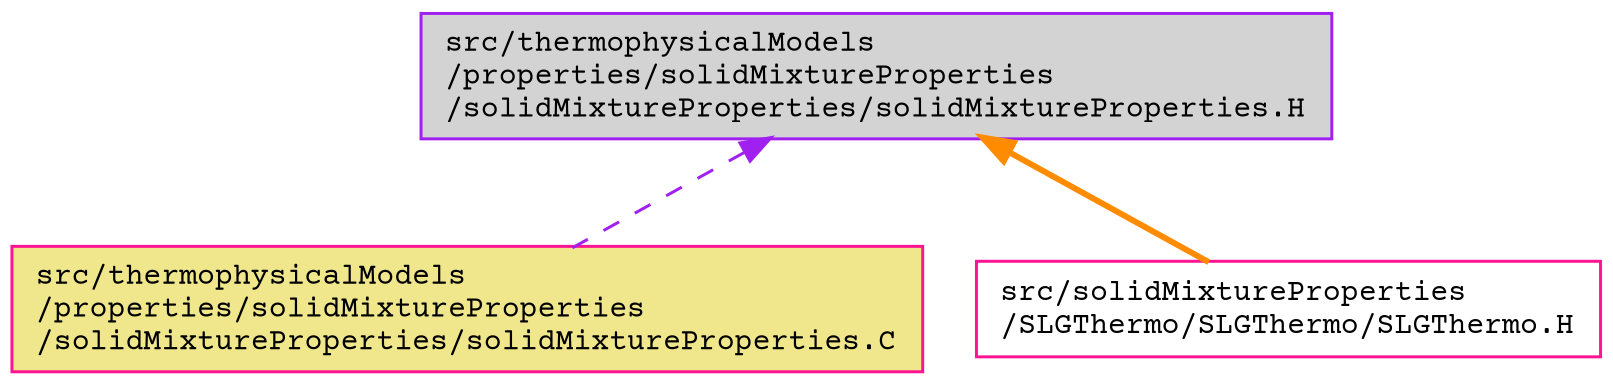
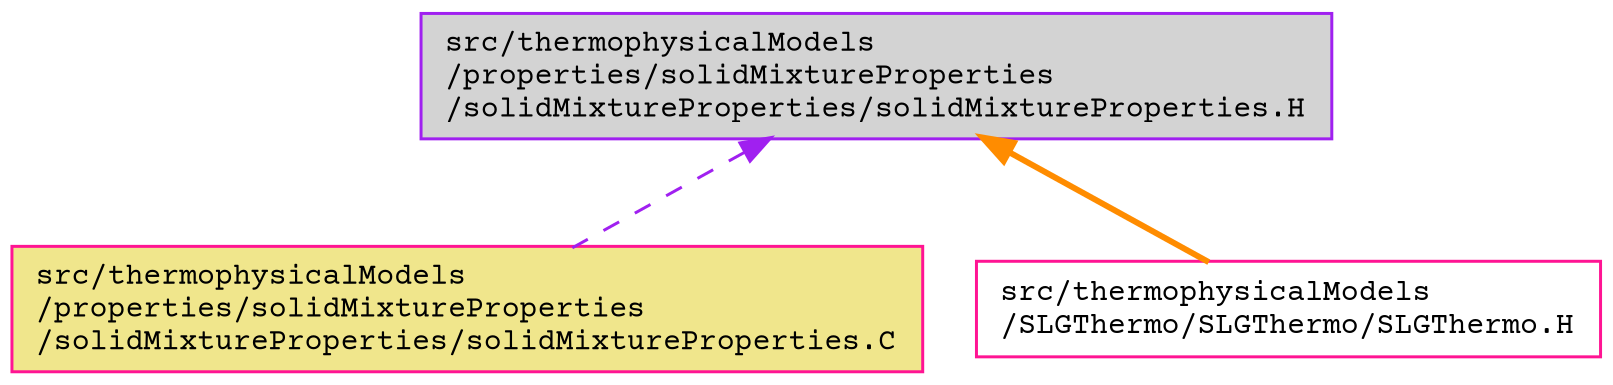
node "src/solidMixtureProperties /SLGThermo/SLGThermo/SLGThermo.H": label "src/solidMixtureProperties /SLGThermo/SLGThermo/SLGThermo.H" -> "src/thermophysicalModels /SLGThermo/SLGThermo/SLGThermo.H"
